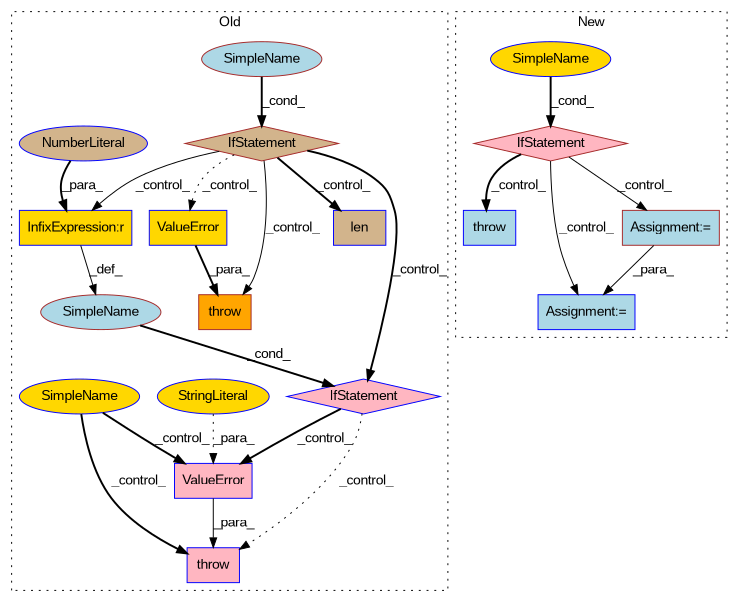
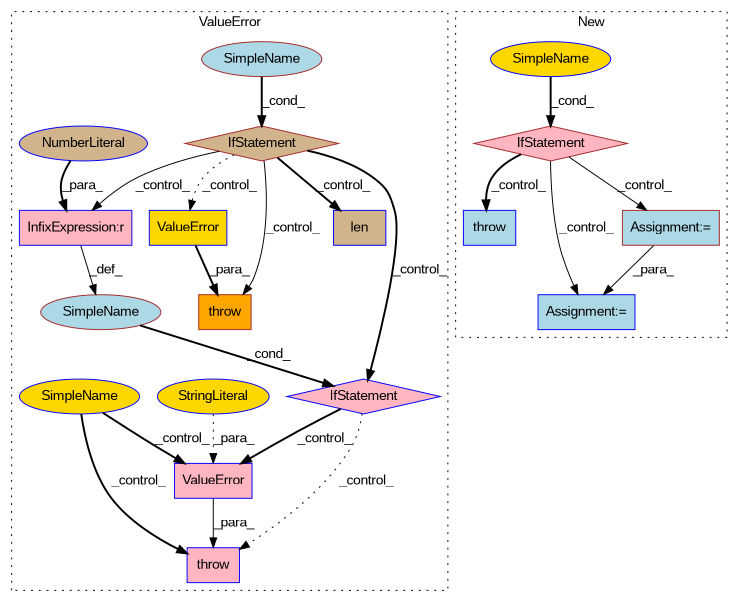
cluster "Old": label "Old" -> "ValueError"
node "InfixExpression:r": fillcolor gold -> lightpink
